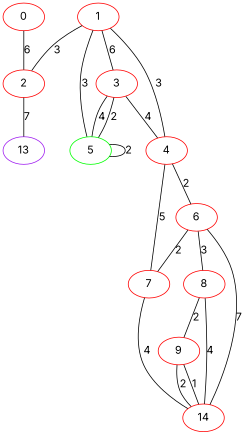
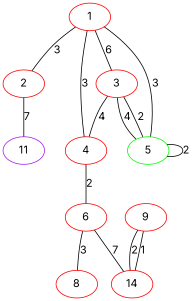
node "0": removed
node "13": label "13" -> "11"
node "7": removed
edge "8" -- "9": removed, label "2"
edge "8" -- "14": removed, label "4"
